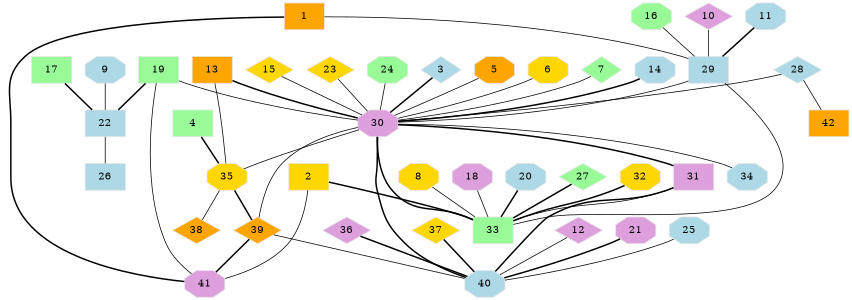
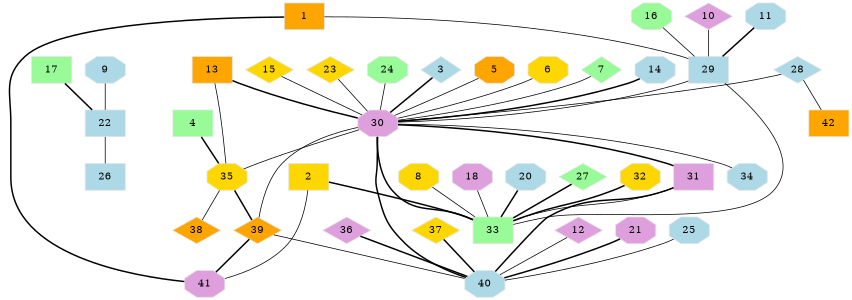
node "19": removed
